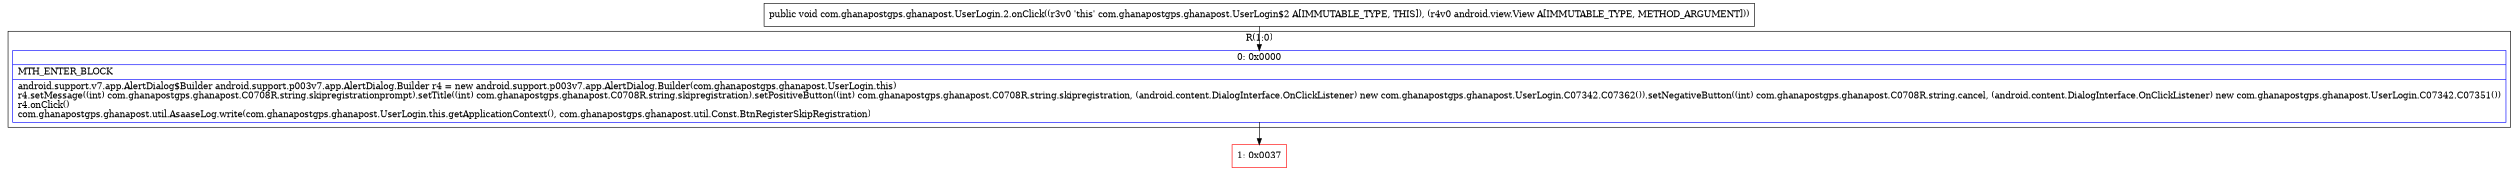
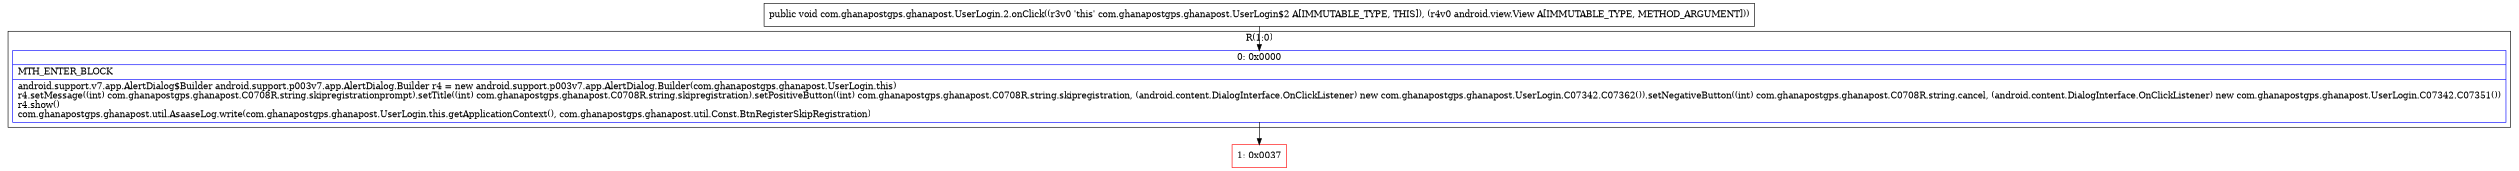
node "0: 0x0000": text "r4.onClick()" -> "r4.show()"
